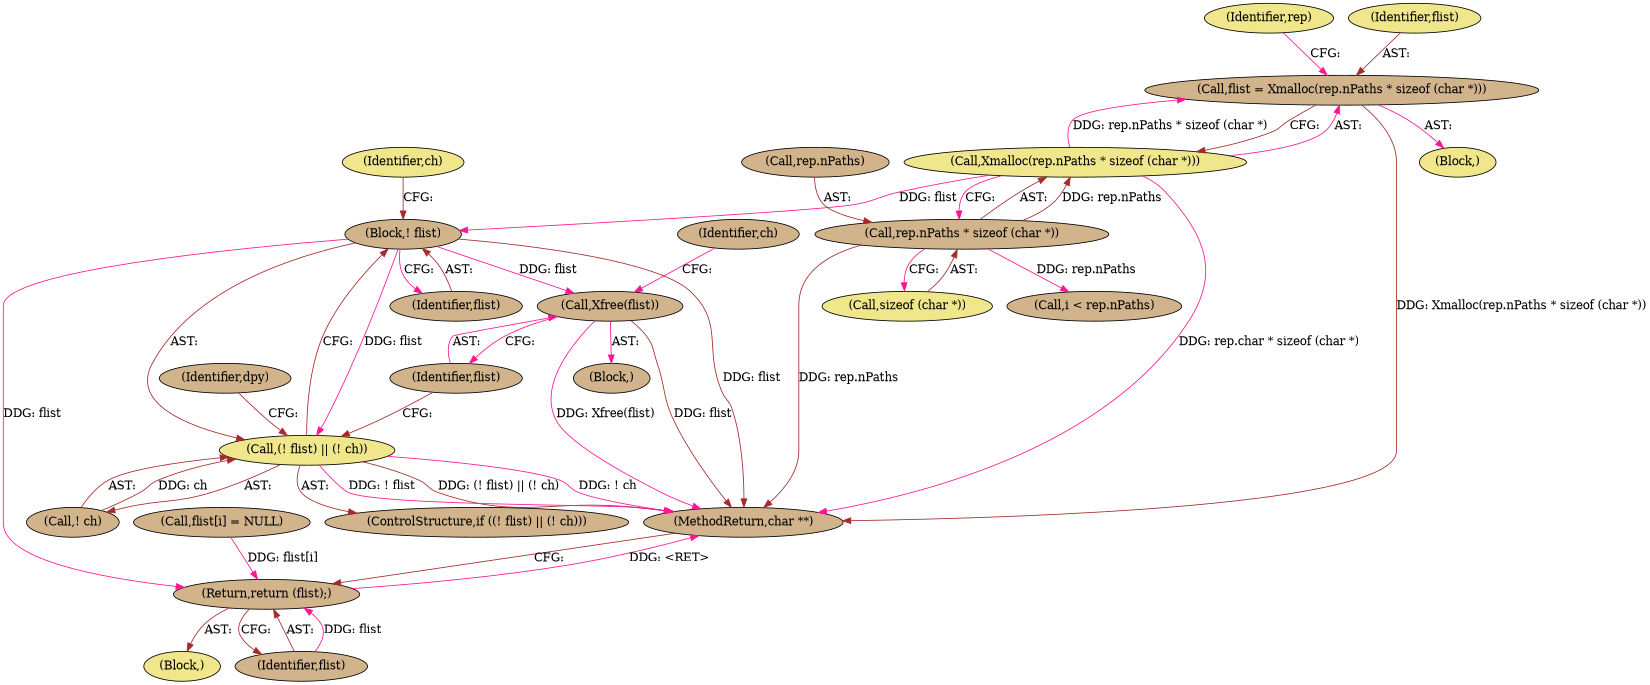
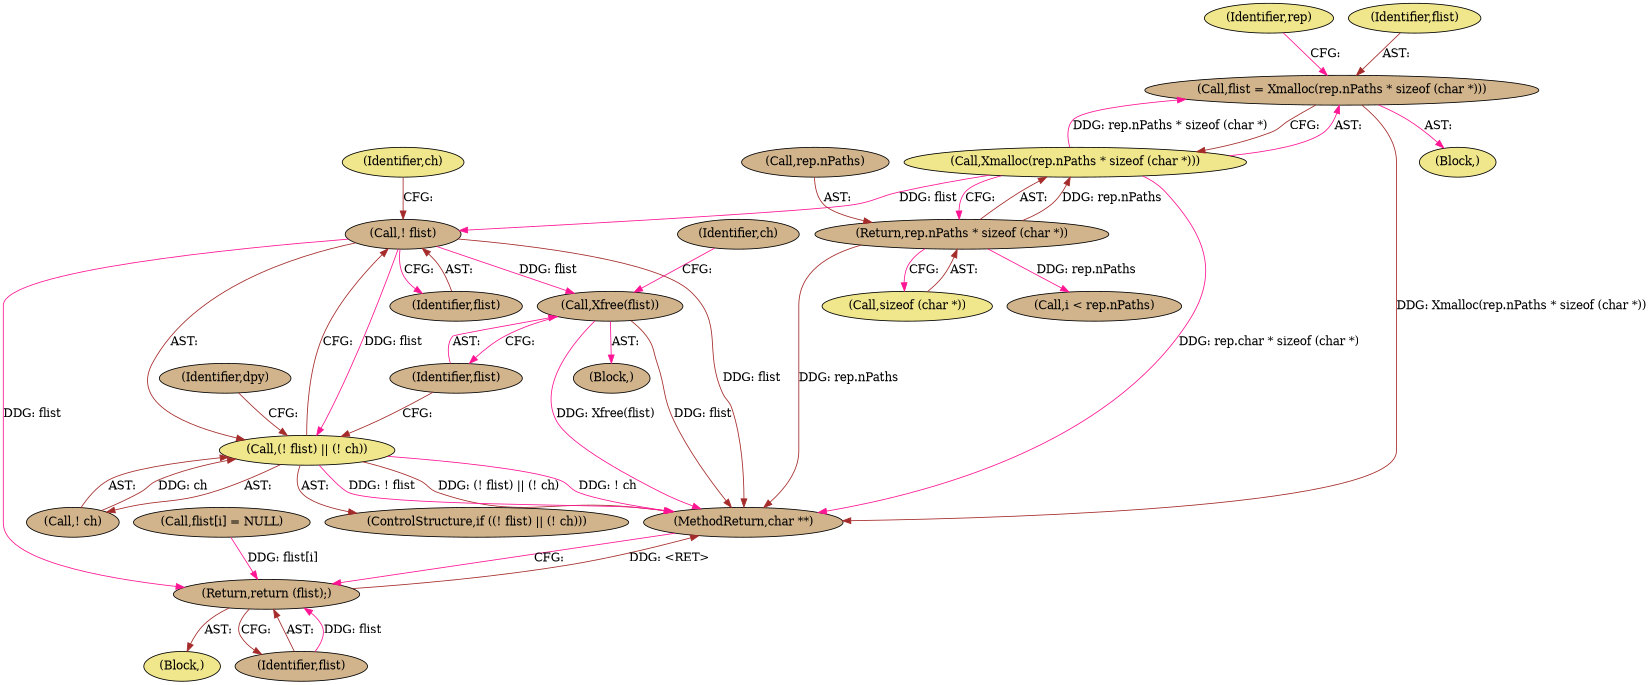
node "(Block,! flist)": label "(Block,! flist)" -> "(Call,! flist)"
node "(Call,rep.nPaths * sizeof (char *))": label "(Call,rep.nPaths * sizeof (char *))" -> "(Return,rep.nPaths * sizeof (char *))"
edge "(MethodReturn,char **)" -> "(Return,return (flist);)": color brown -> deeppink
edge "(Return,return (flist);)" -> "(MethodReturn,char **)": color deeppink -> brown
